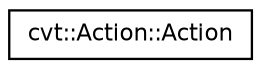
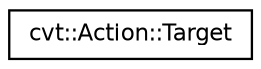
node "cvt::Action::Action": label "cvt::Action::Action" -> "cvt::Action::Target"
